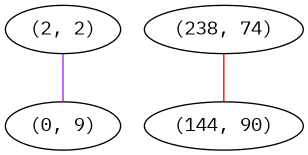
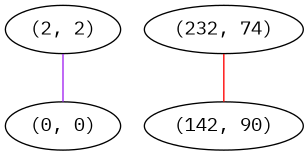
node "(238, 74)": label "(238, 74)" -> "(232, 74)"
node "(0, 9)": label "(0, 9)" -> "(0, 0)"
node "(144, 90)": label "(144, 90)" -> "(142, 90)"
